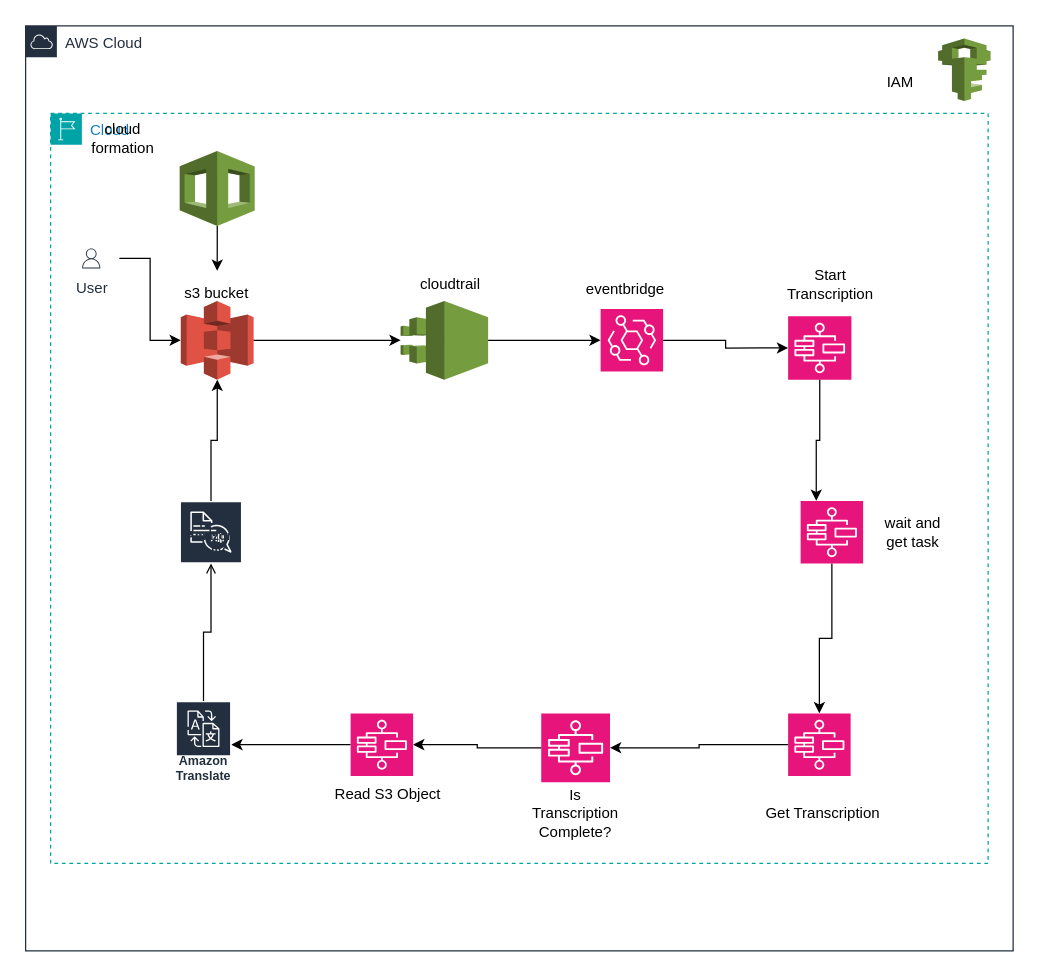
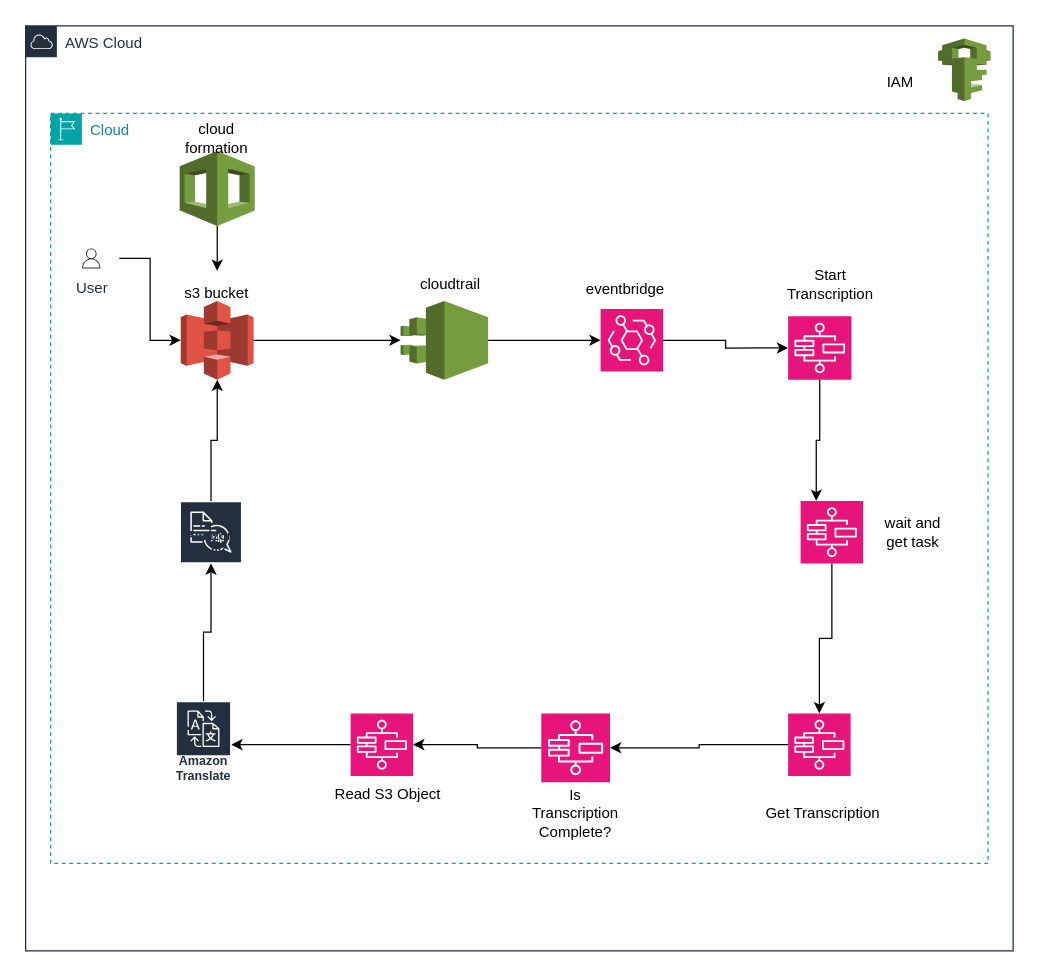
node "cloud formation": moved (123, 138) -> (217, 138)
edge "Amazon Translate" -> "Amazon Polly": arrowhead open -> classic
